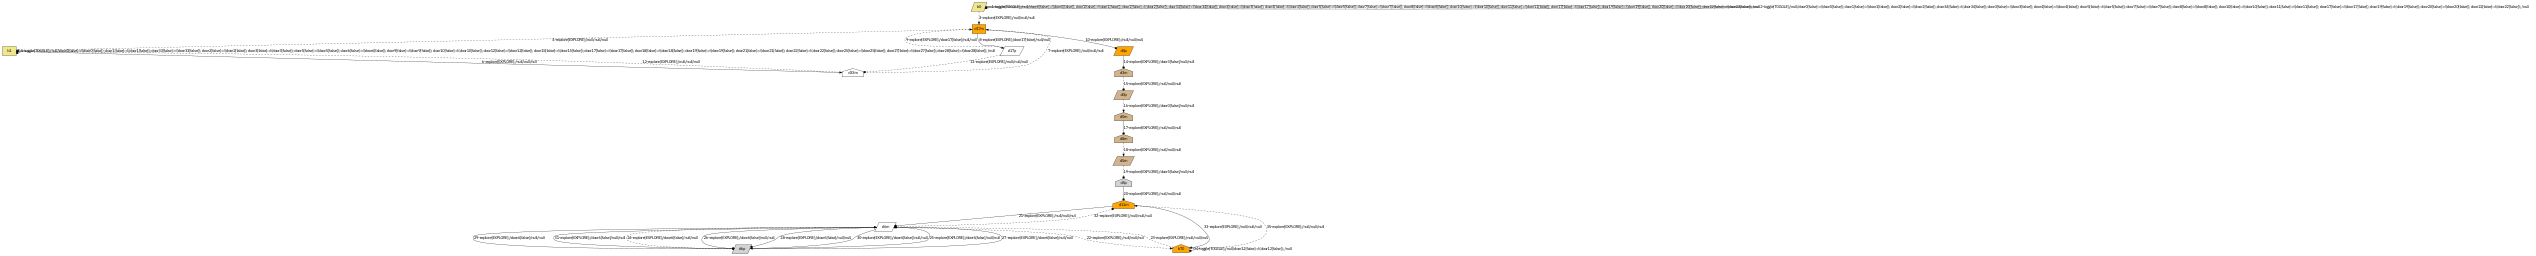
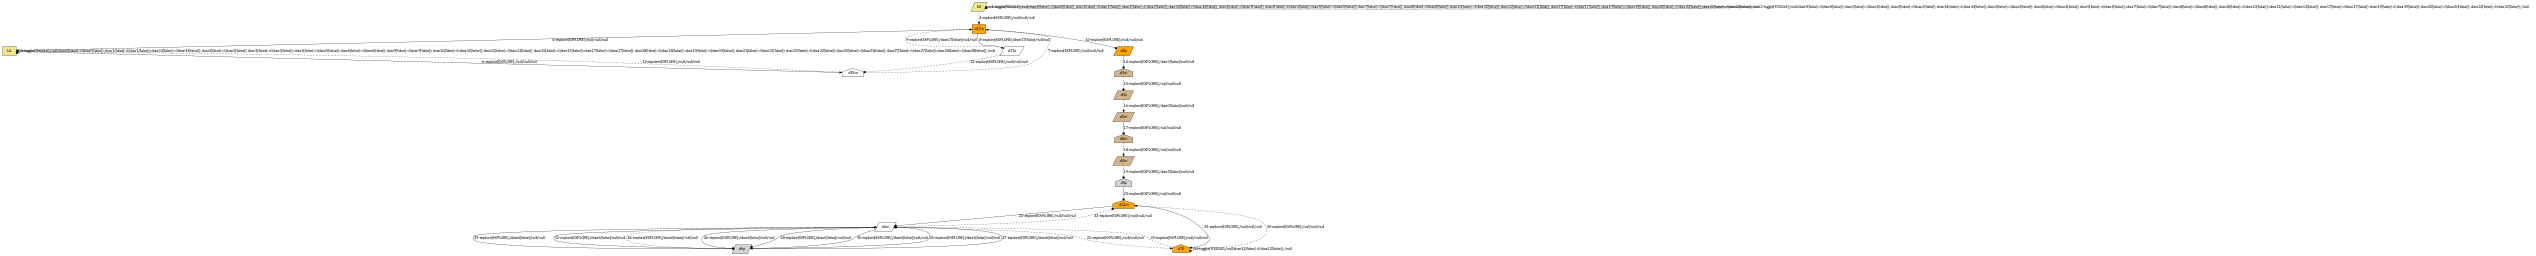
edge "d17m" -> "b1": style dashed -> solid
node "d0m": shape house -> parallelogram
